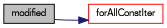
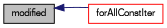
edge "modified" -> "forAllConstIter": reversed
